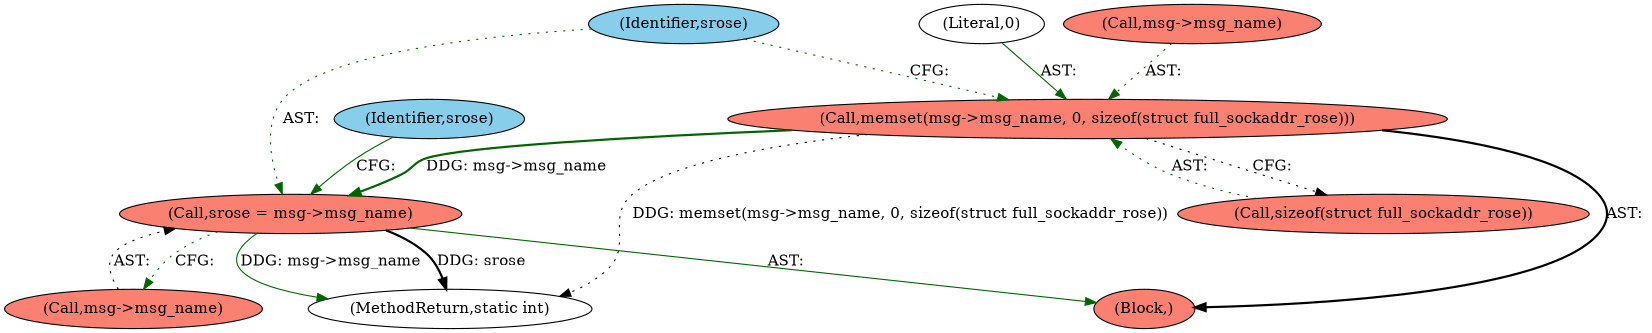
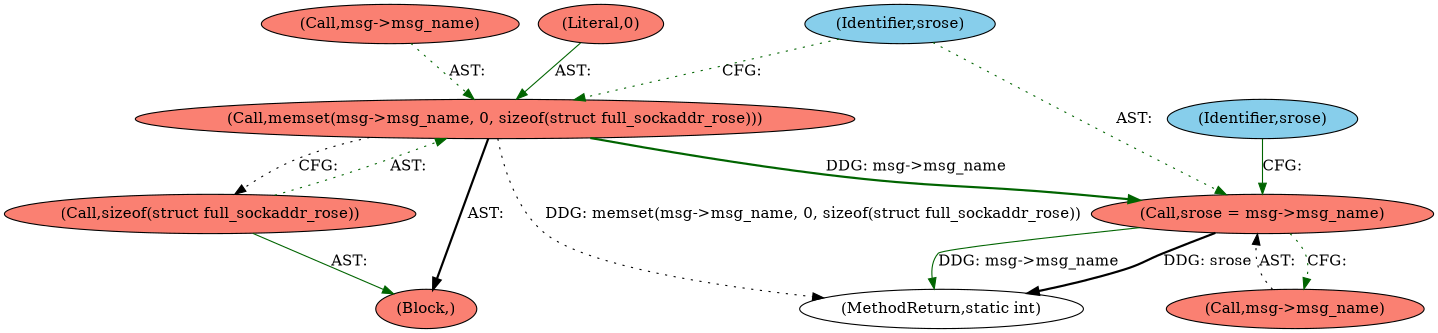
node "(Literal,0)": fillcolor white -> salmon
edge "(Call,srose = msg->msg_name)" -> "(Block,)": now "(Call,sizeof(struct full_sockaddr_rose))" -> "(Block,)"
